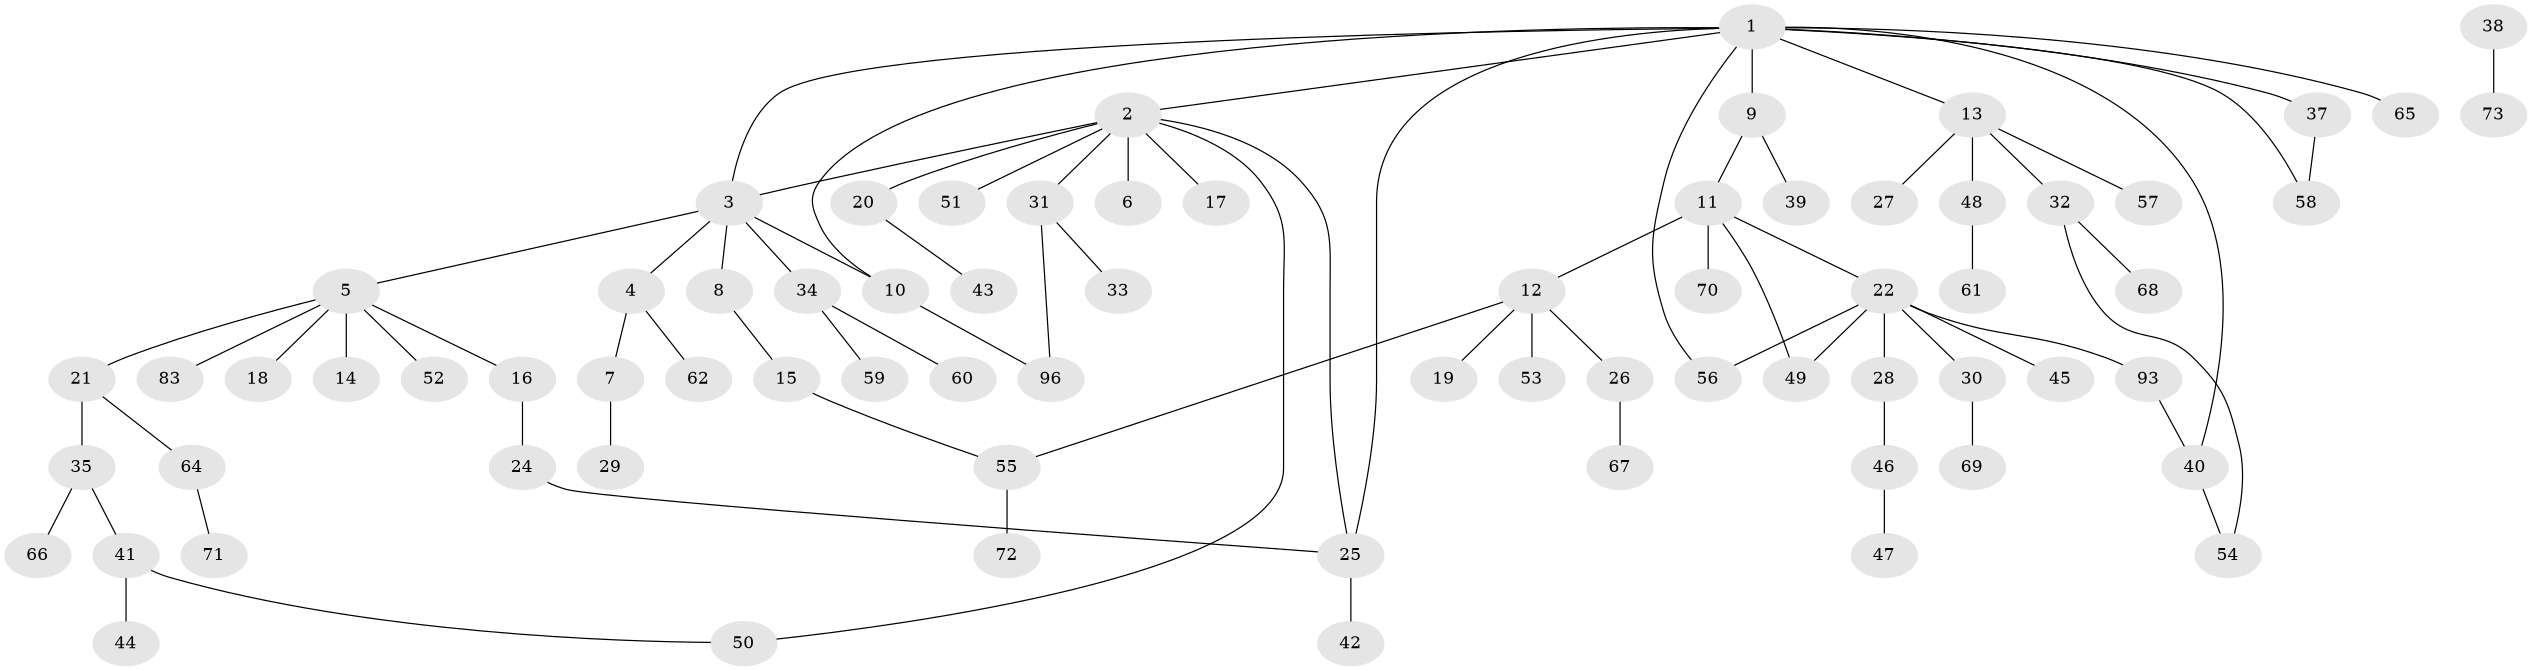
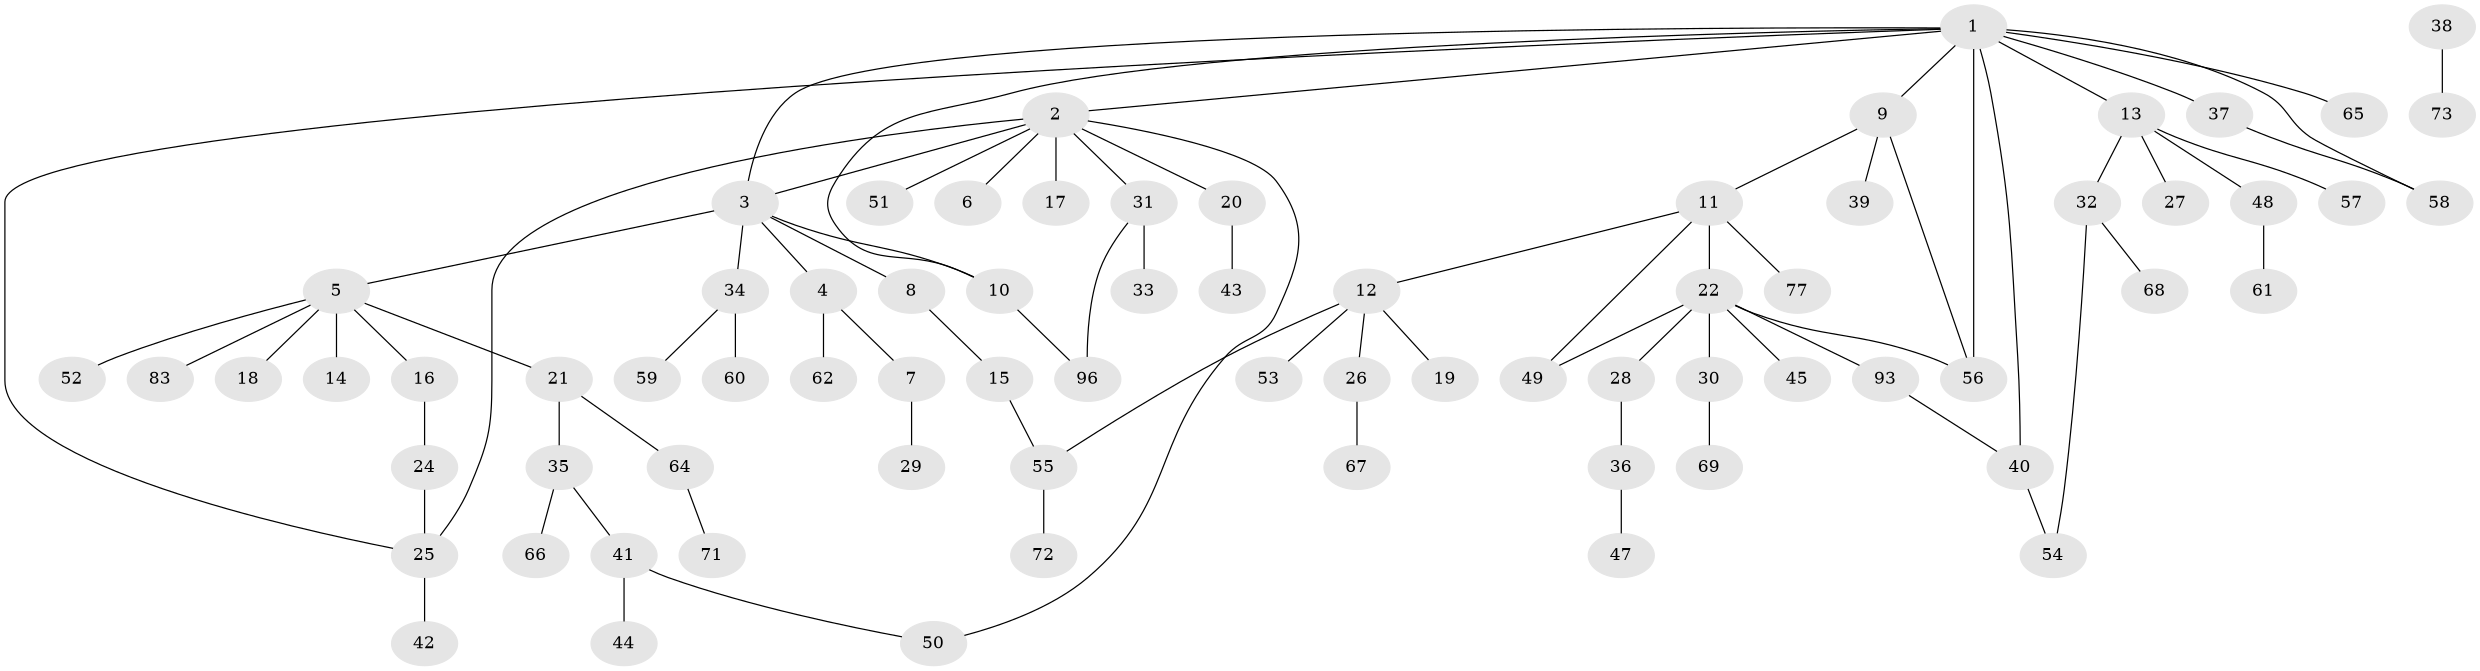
edge "9" -- "56": added
node "70": label "70" -> "77"
node "46": label "46" -> "36"
